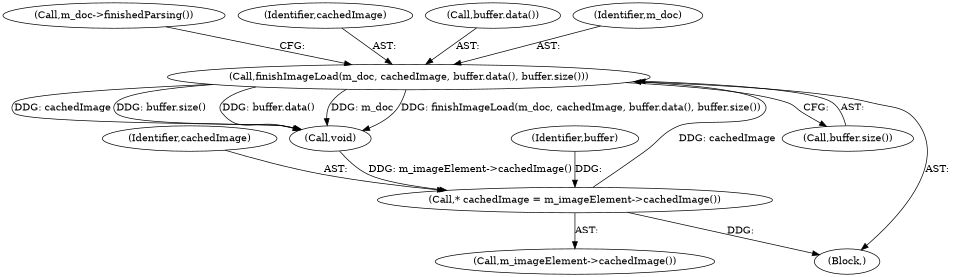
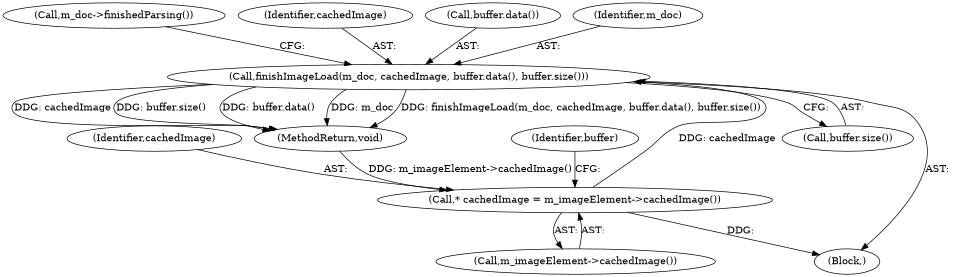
node "(Call,void)": label "(Call,void)" -> "(MethodReturn,void)"
edge "(Identifier,buffer)" -> "(Call,* cachedImage = m_imageElement->cachedImage())": label "DDG: " -> "CFG: "
edge "(Call,m_imageElement->cachedImage())" -> "(Call,* cachedImage = m_imageElement->cachedImage())": added, label "AST:"
